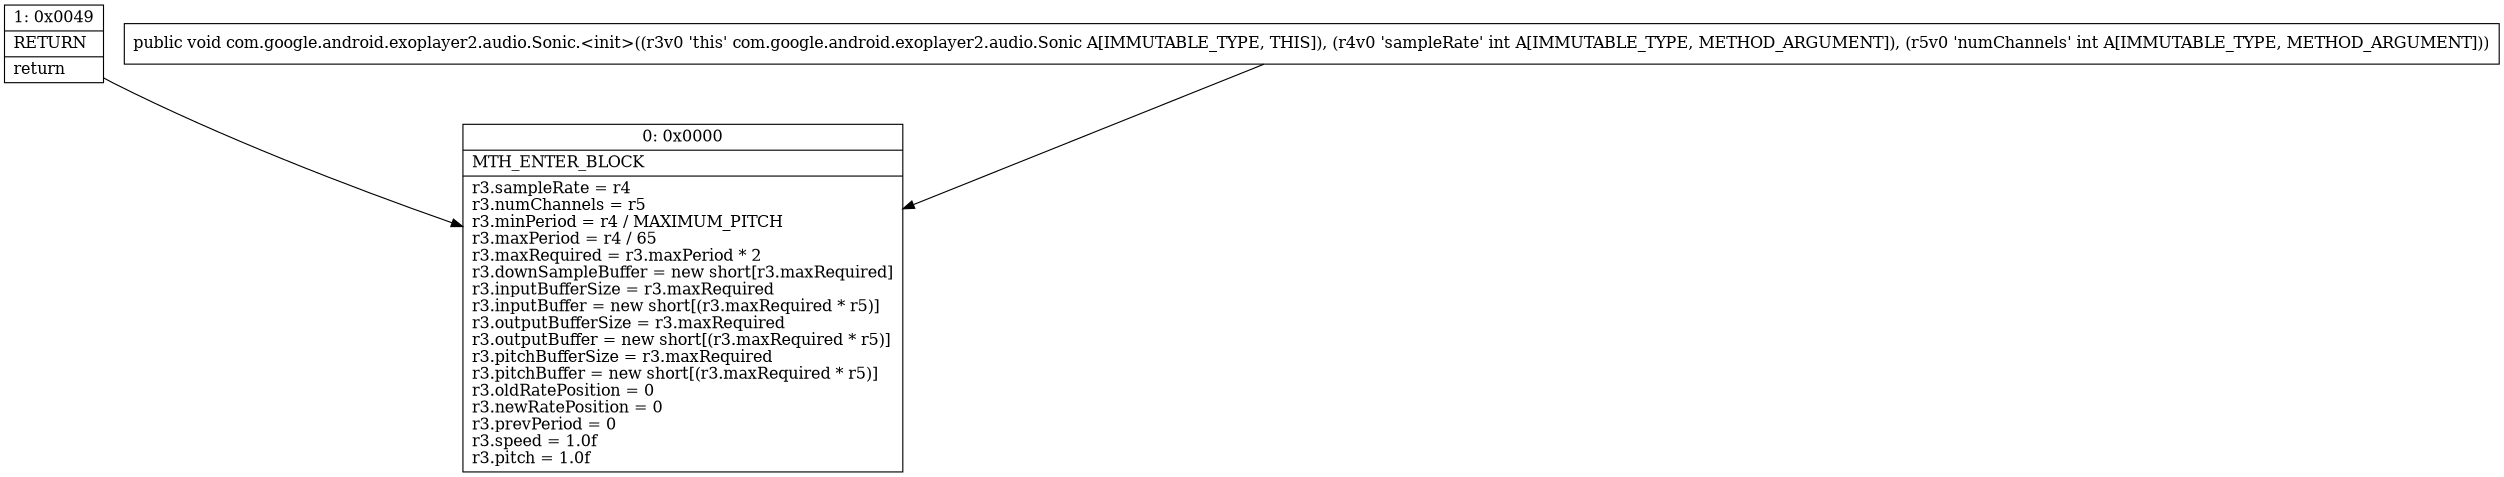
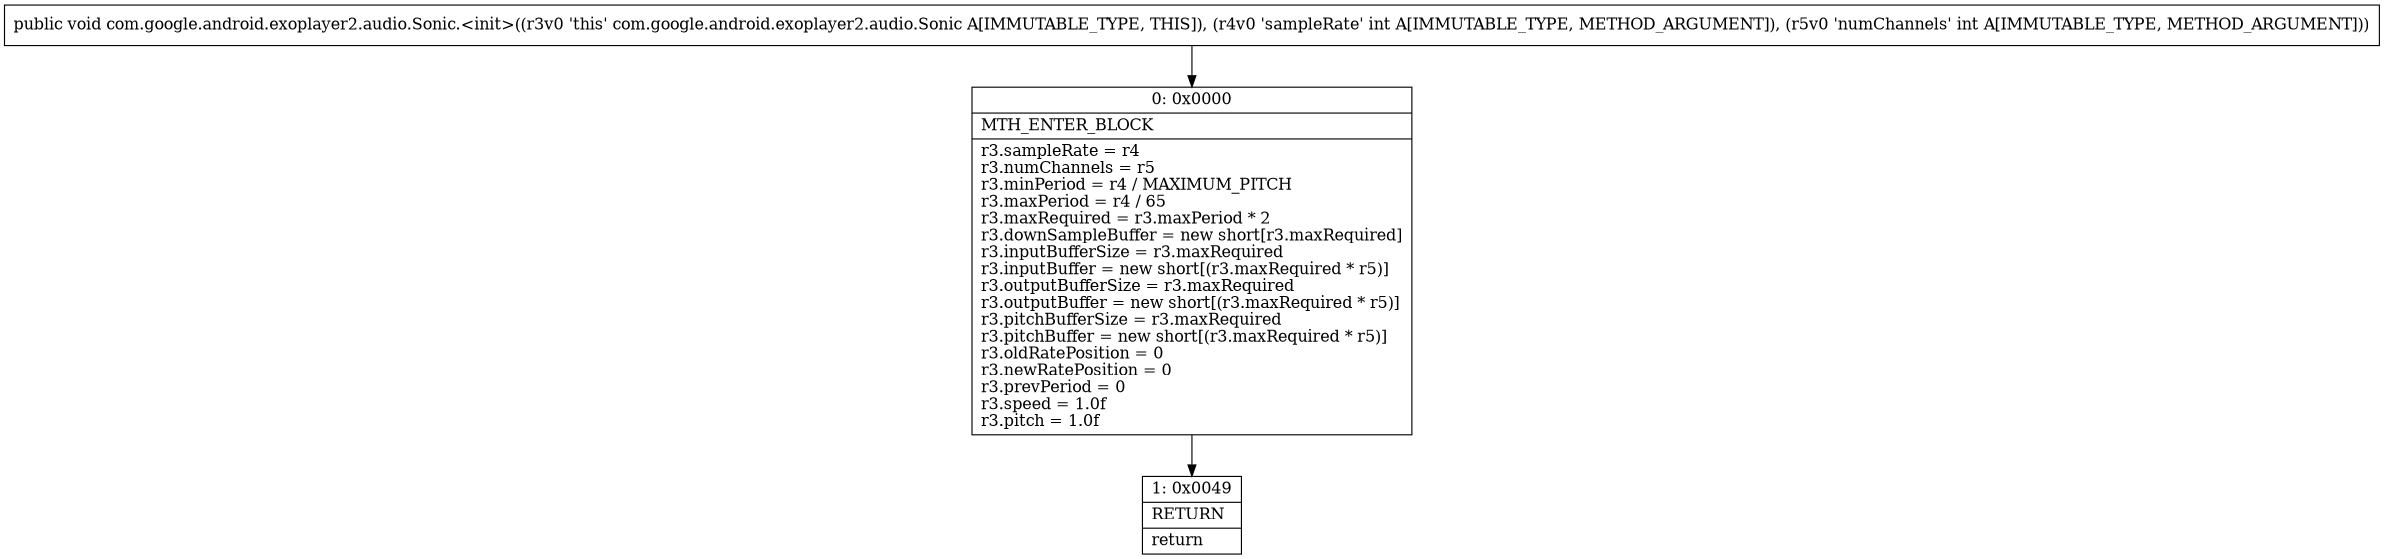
edge "1: 0x0049" -> "0: 0x0000": reversed
